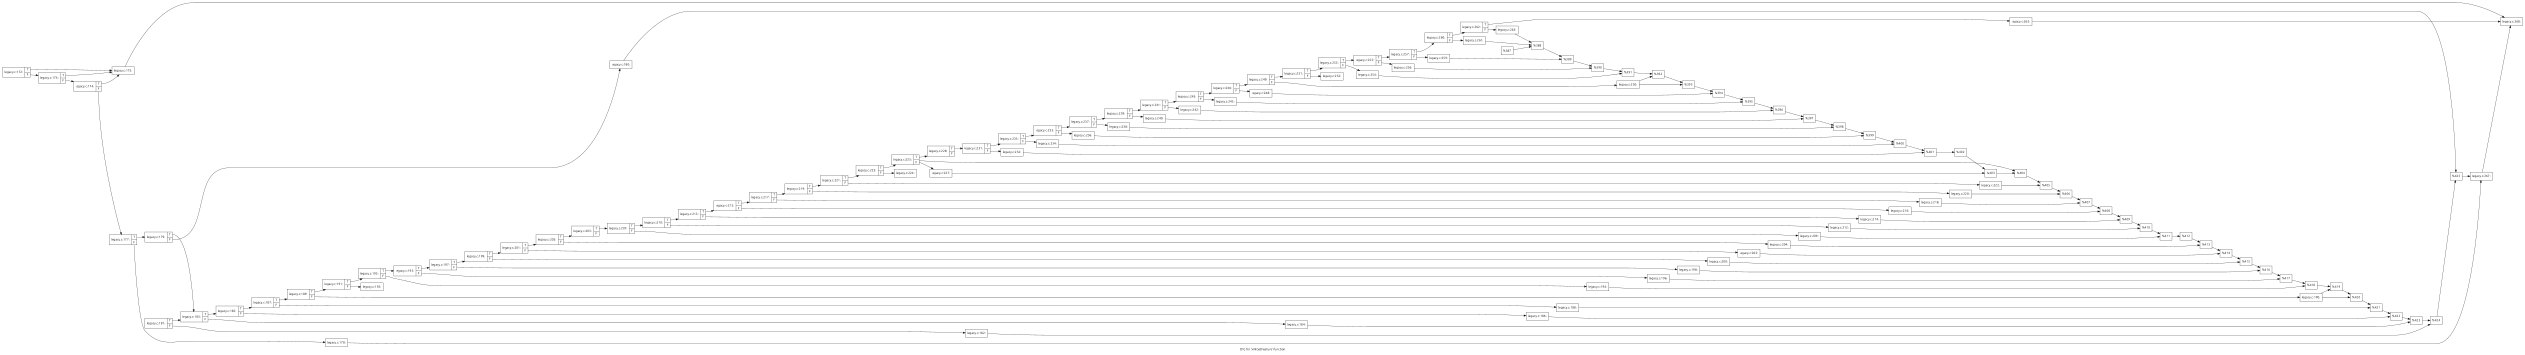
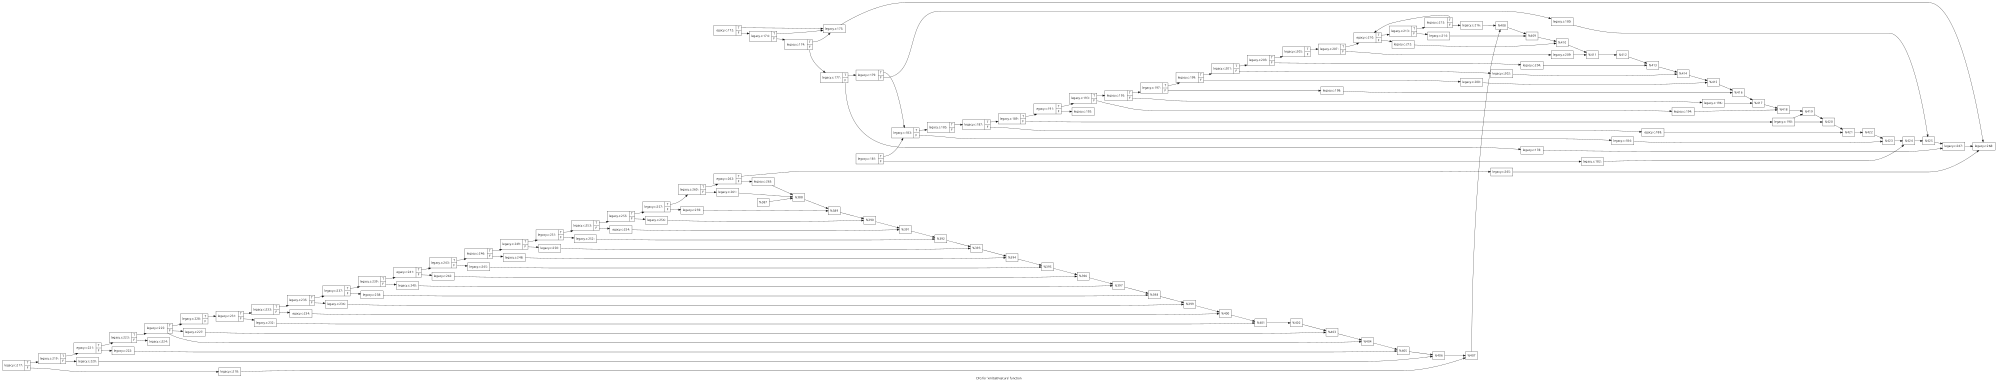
edge "legacy.c:250:" -> "%392": now "legacy.c:252:" -> "%392"
edge "legacy.c:215:" -> "legacy.c:217:": now "legacy.c:215:" -> "legacy.c:210:"
node "legacy.c:186:": removed
